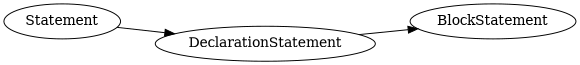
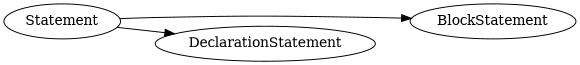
edge "DeclarationStatement" -> "BlockStatement": now "Statement" -> "BlockStatement"
